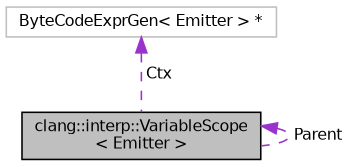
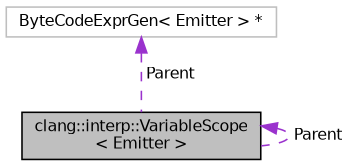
edge "clang::interp::VariableScope < Emitter >" -> "ByteCodeExprGen< Emitter > *": label " Ctx" -> " Parent"
